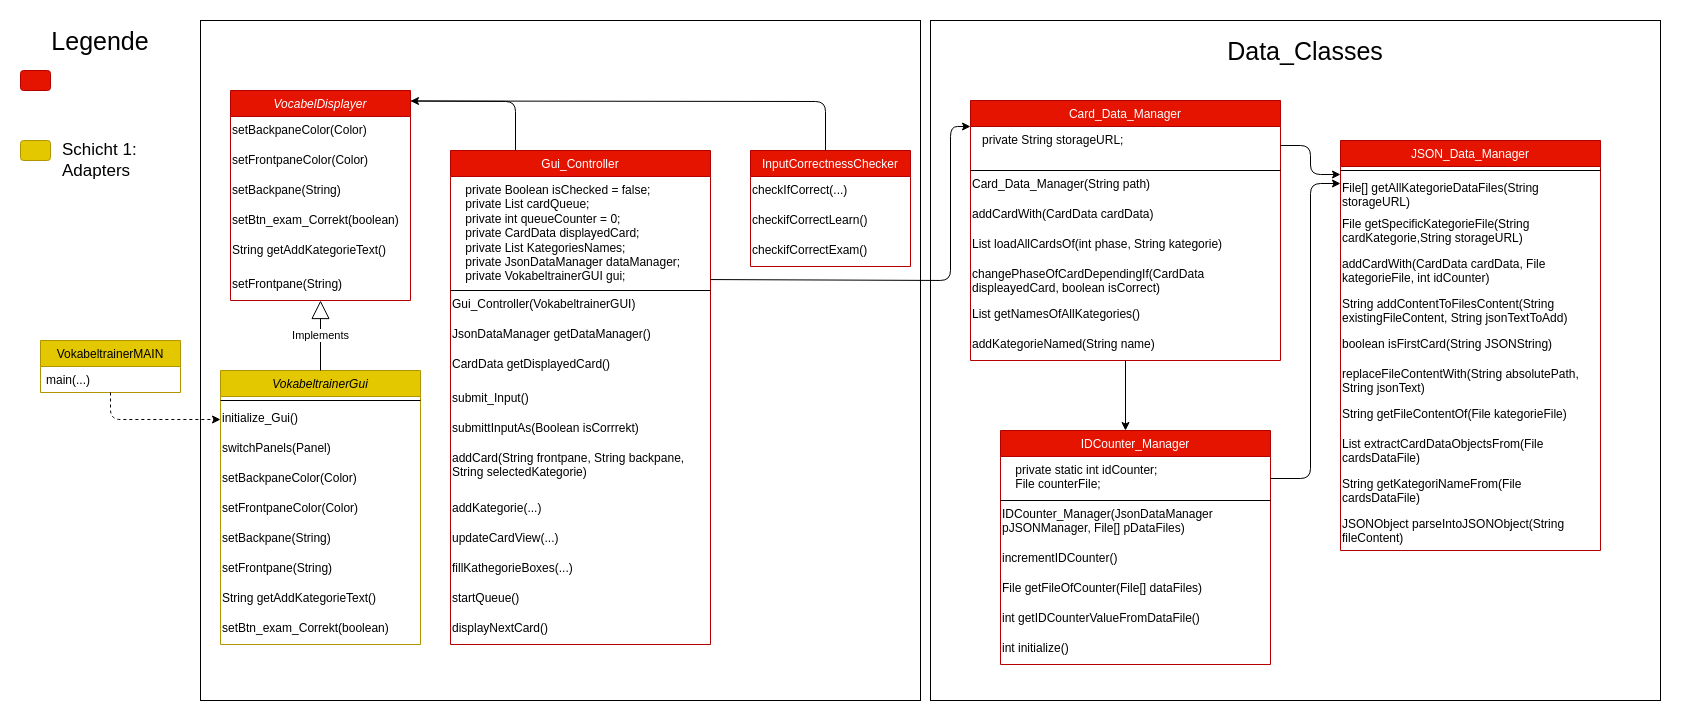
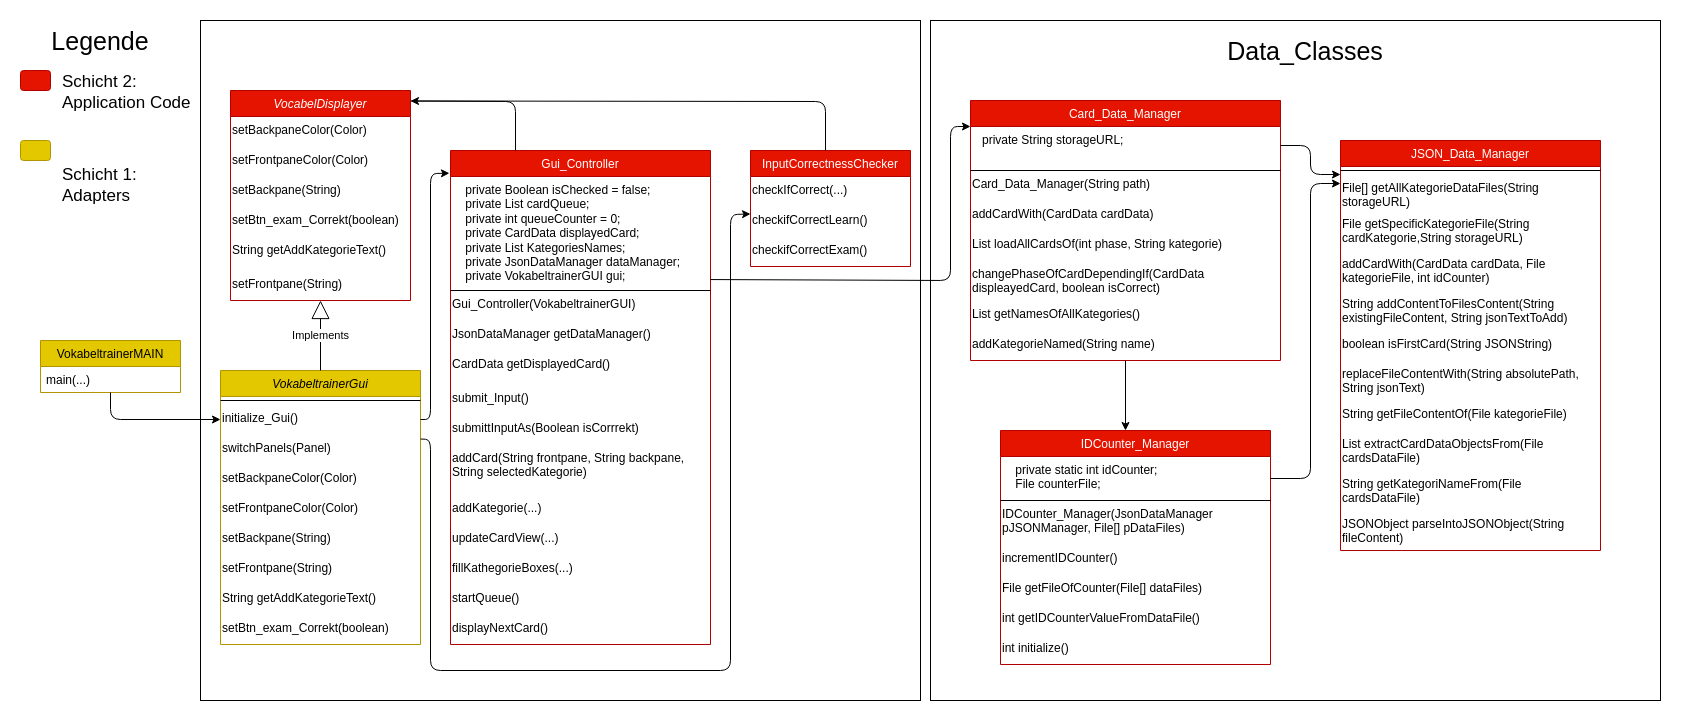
node "Schicht 2: Application Code": added
node "Schicht 1: Adapters": moved (126, 161) -> (126, 186)
edge "initialize_Gui()" -> "Gui_Controller": added
edge "VokabeltrainerMAIN" -> "initialize_Gui()": style dashed -> solid
edge "VokabeltrainerGui" -> "checkifCorrectLearn()": added
